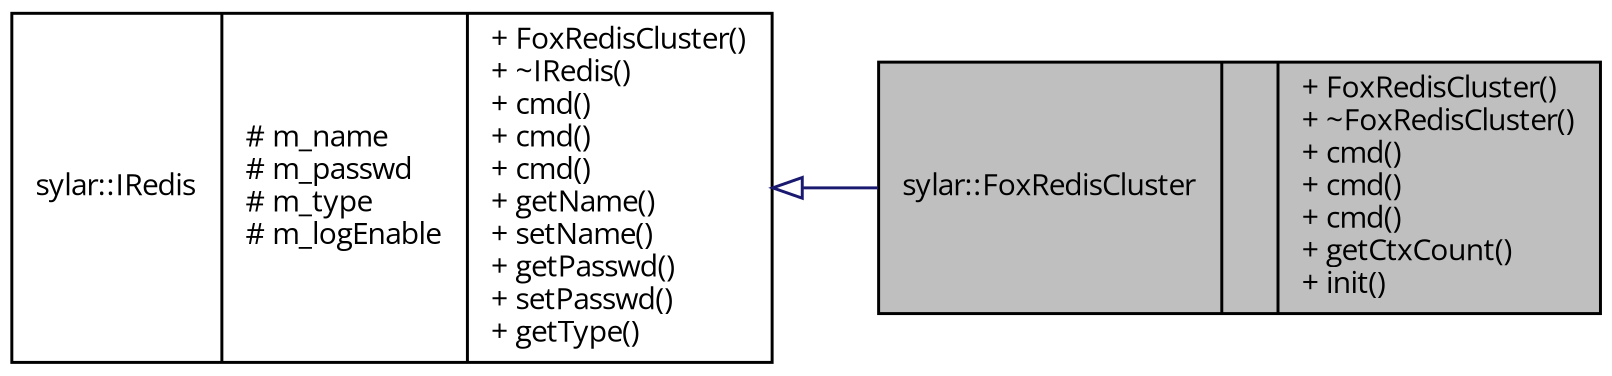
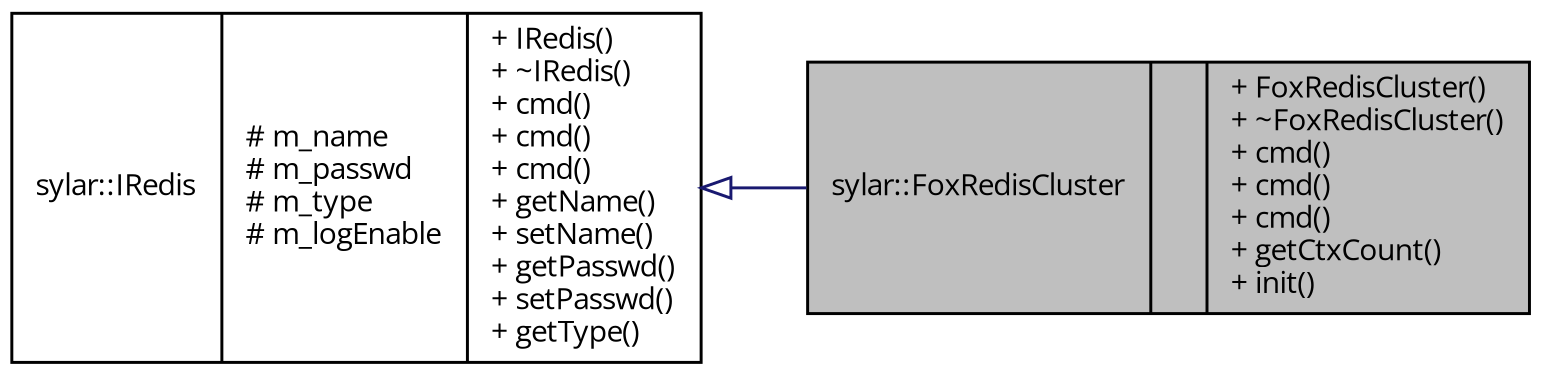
node "sylar::IRedis": text "+ FoxRedisCluster()" -> "+ IRedis()"
